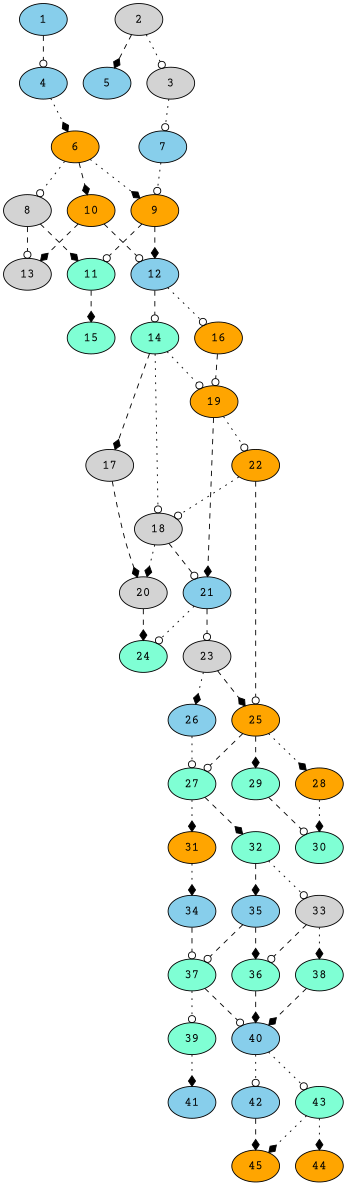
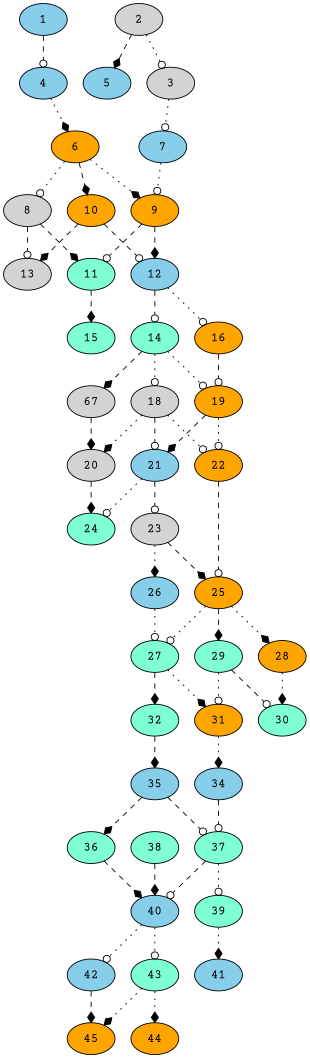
node "17": label "17" -> "67"
edge "22" -> "18": reversed
edge "29" -> "31": added
edge "25" -> "27": style dashed -> dotted
node "33": removed
